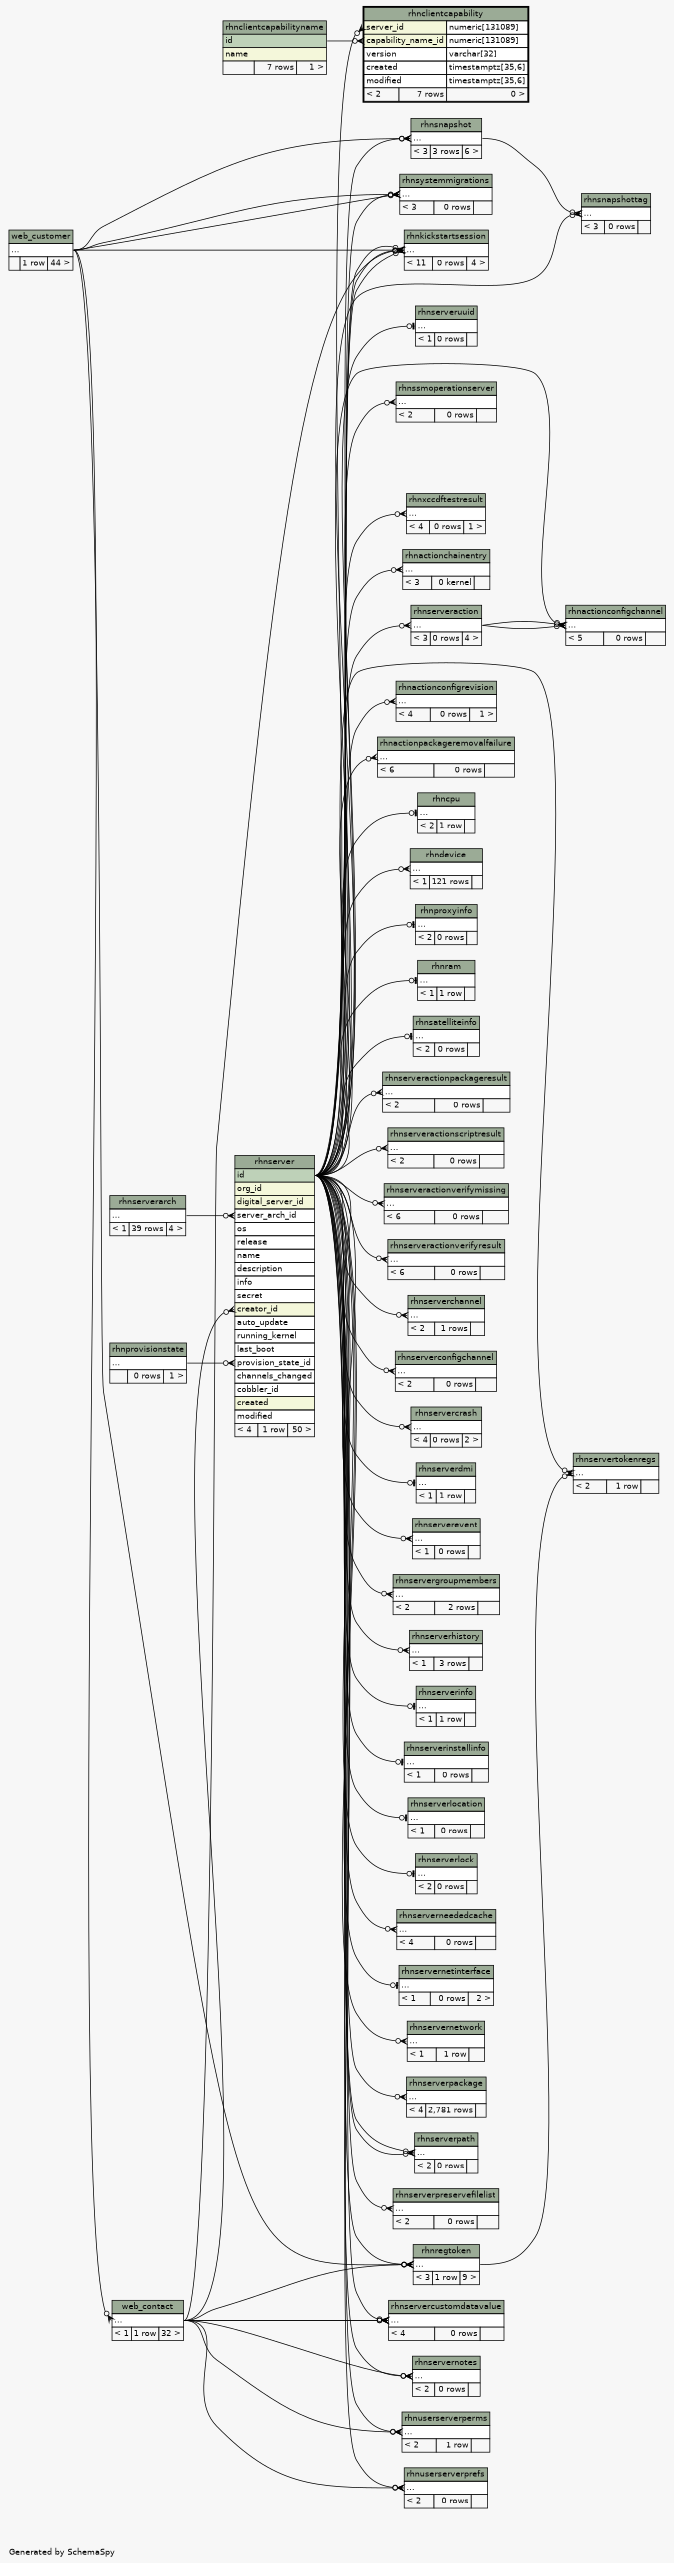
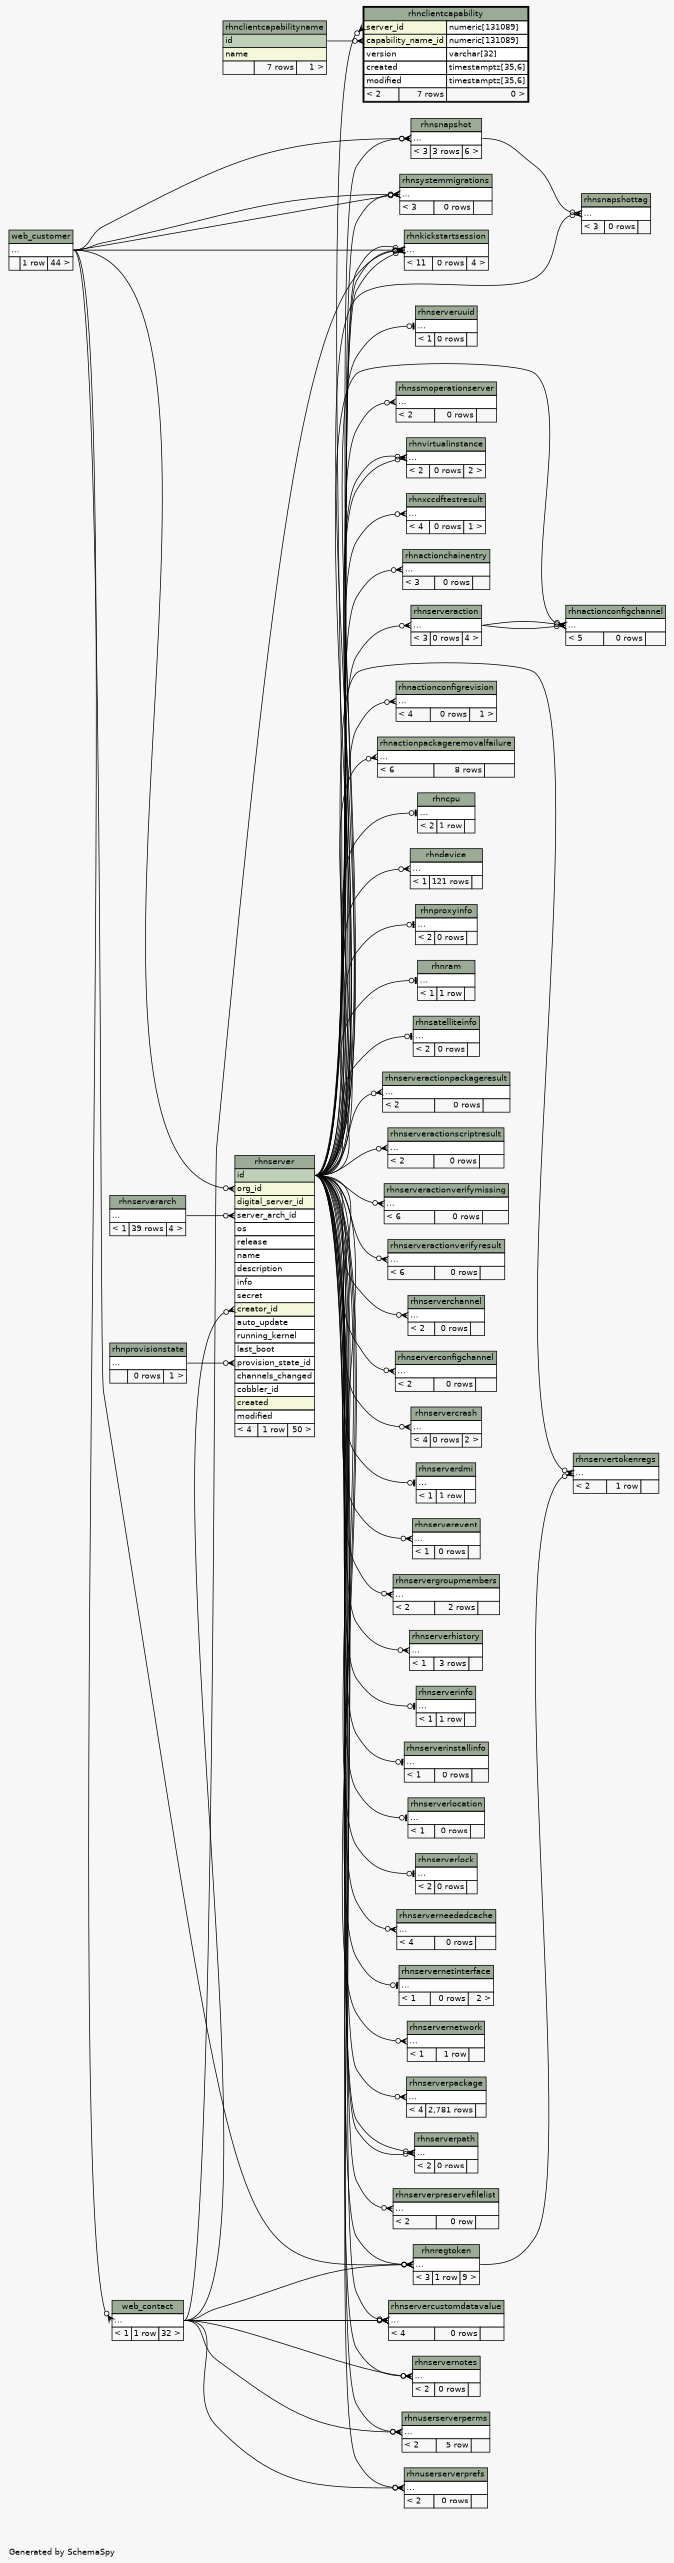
node "rhnvirtualinstance": added
node "rhnactionchainentry": text "0 kernel" -> "0 rows"
edge "web_customer" -> "rhnserver": added
node "rhnactionpackageremovalfailure": text "0 rows" -> "8 rows"
node "rhnserverchannel": text "1 rows" -> "0 rows"
node "rhnserverpreservefilelist": text "0 rows" -> "0 row"
node "rhnuserserverperms": text "1 row" -> "5 row"
